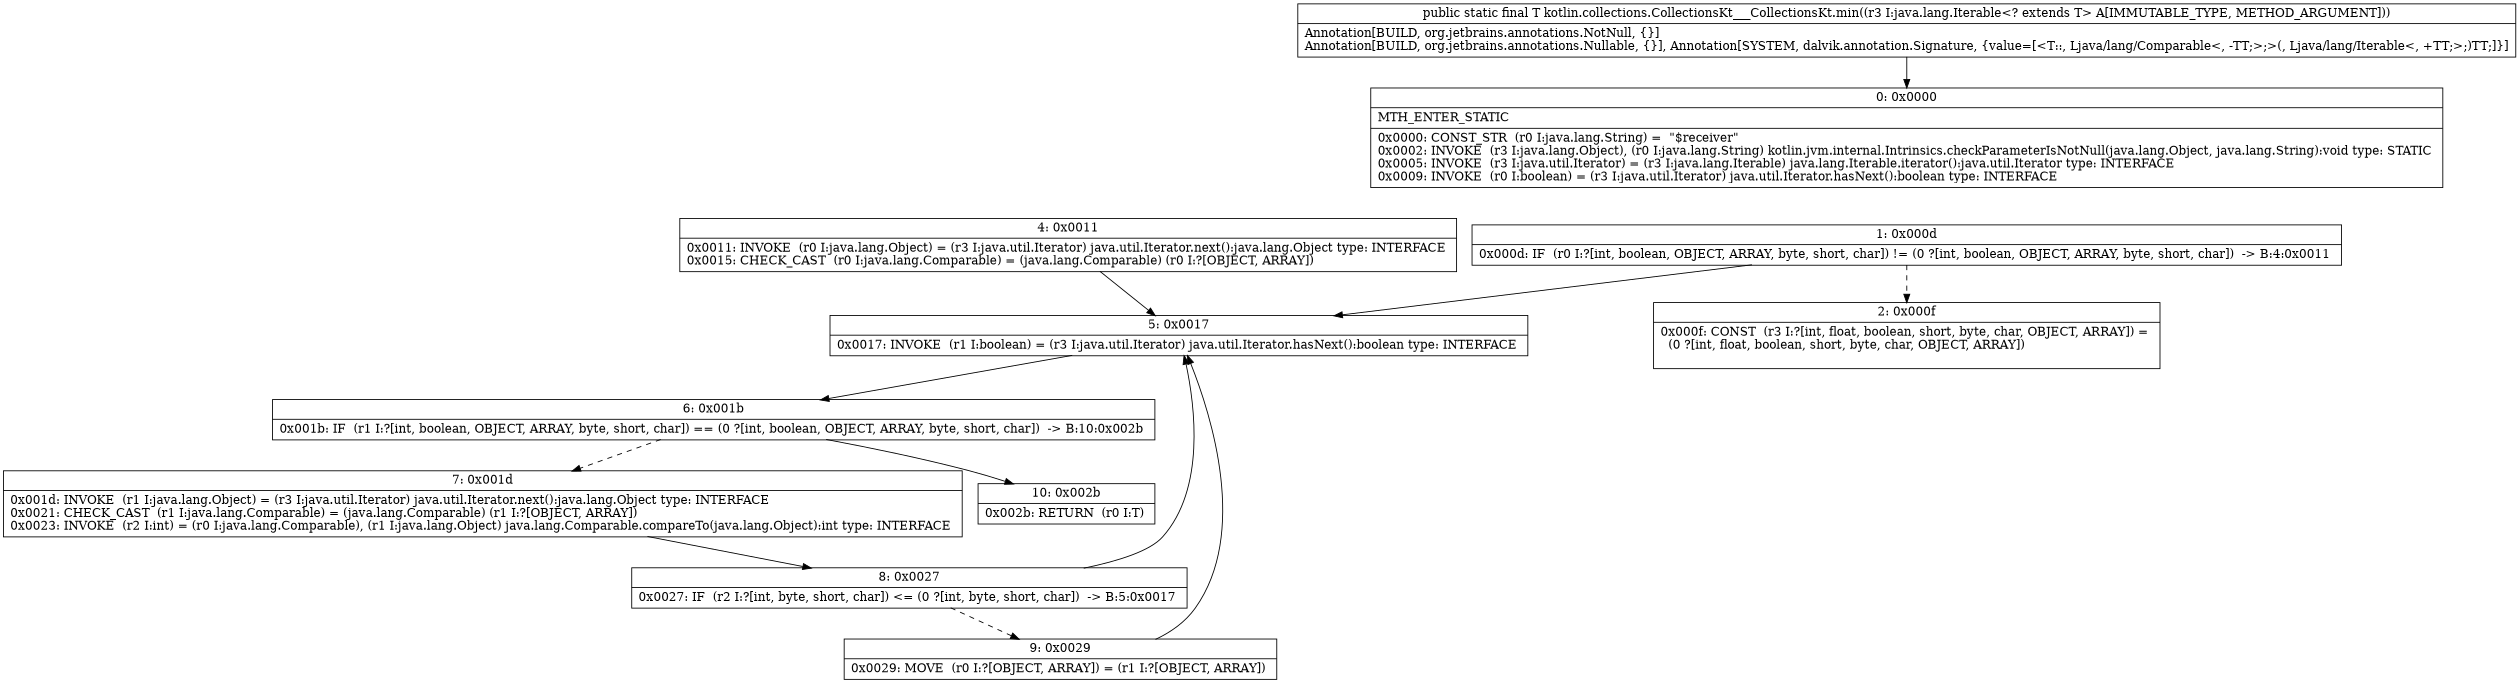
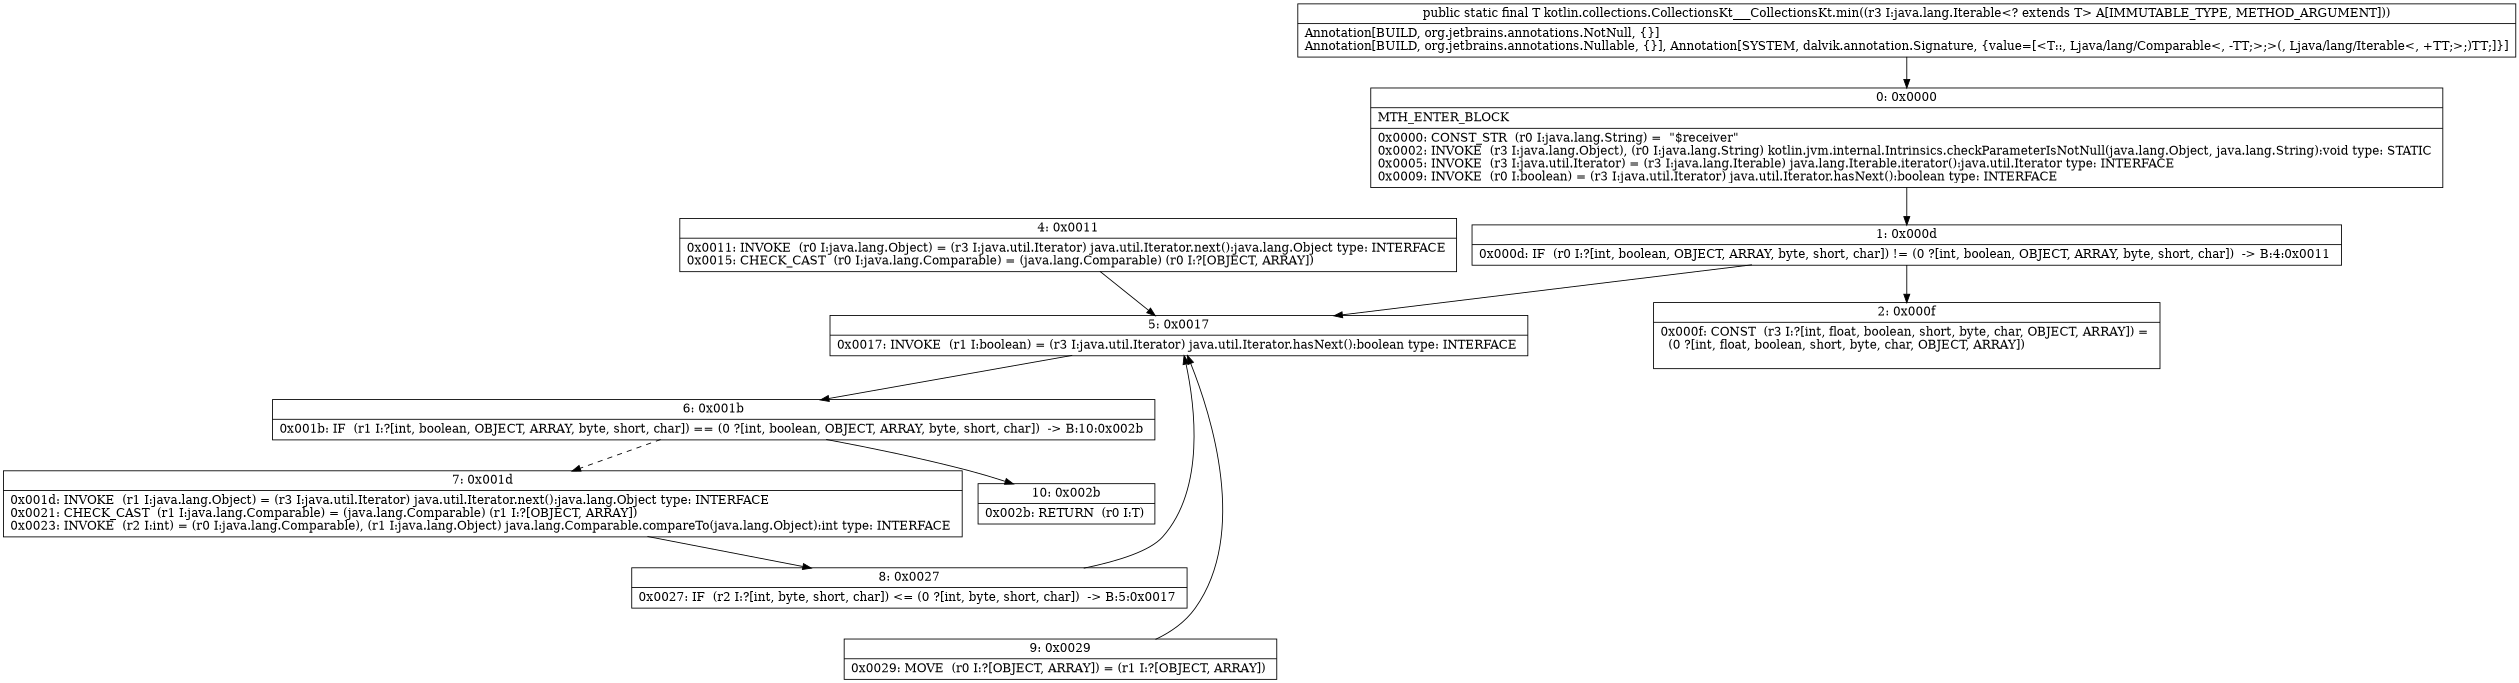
node "0: 0x0000": text "MTH_ENTER_STATIC" -> "MTH_ENTER_BLOCK"
edge "0: 0x0000" -> "1: 0x000d": added
edge "1: 0x000d" -> "2: 0x000f": style dashed -> solid
edge "8: 0x0027" -> "9: 0x0029": removed
